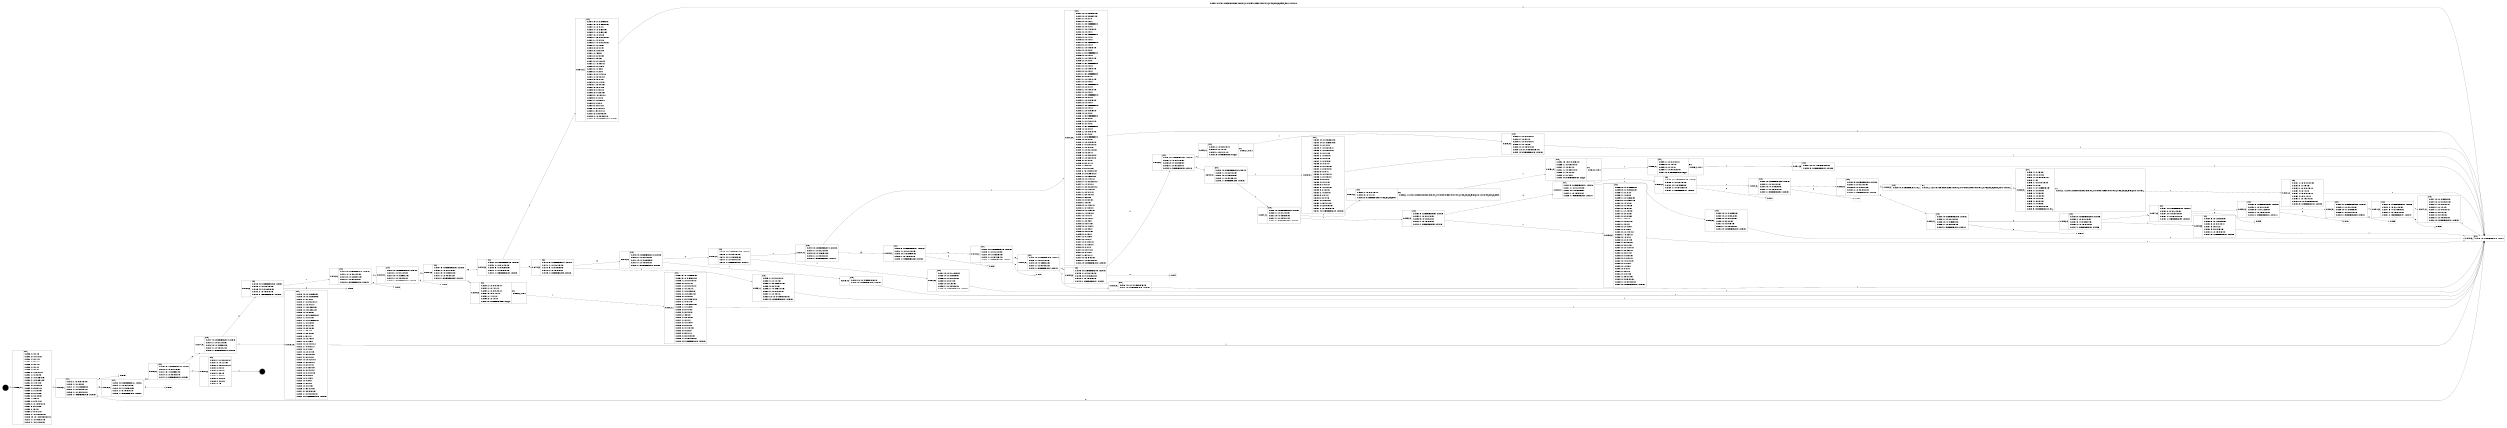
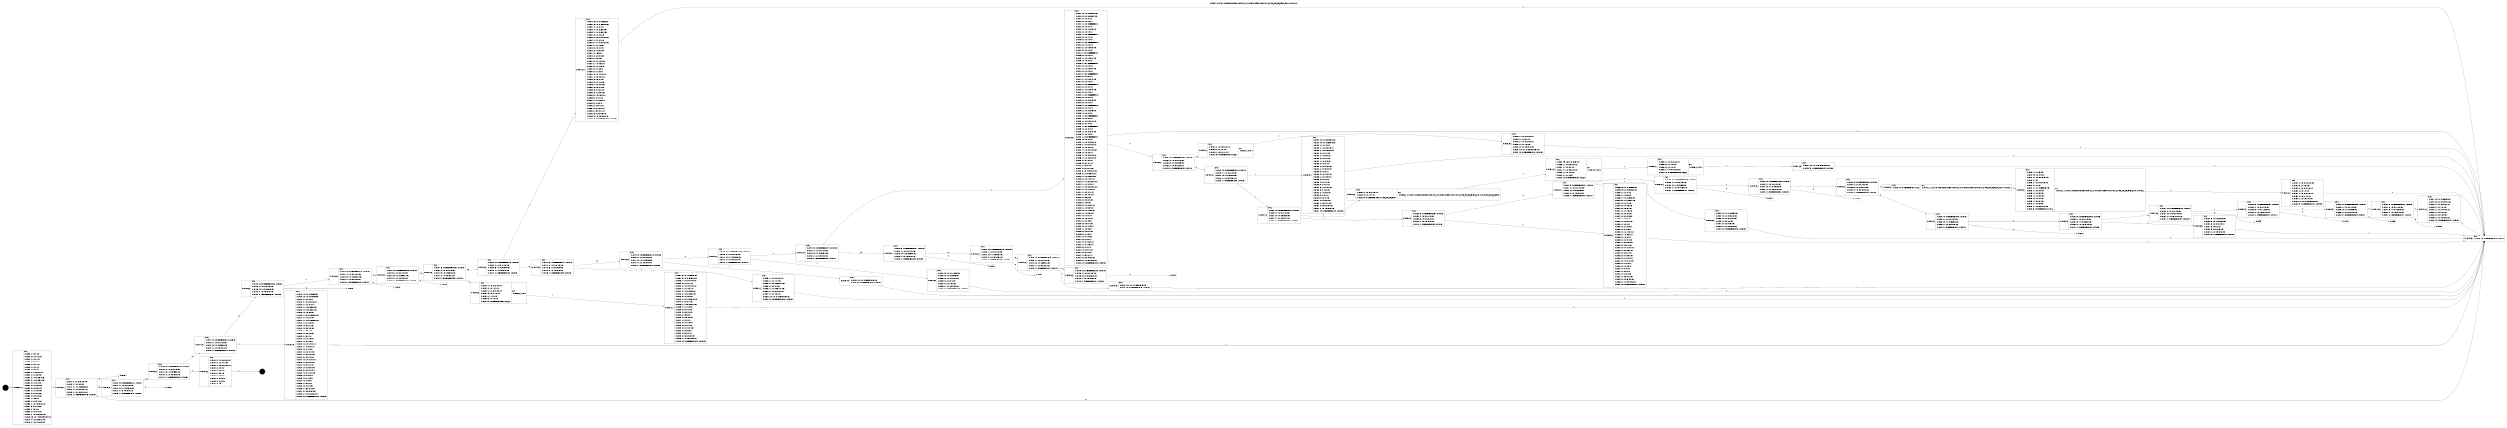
edge "0x4017e3 [28]" -> "0x4017ff [28]": now "0x401a17 [370]" -> "0x4017ff [28]"
